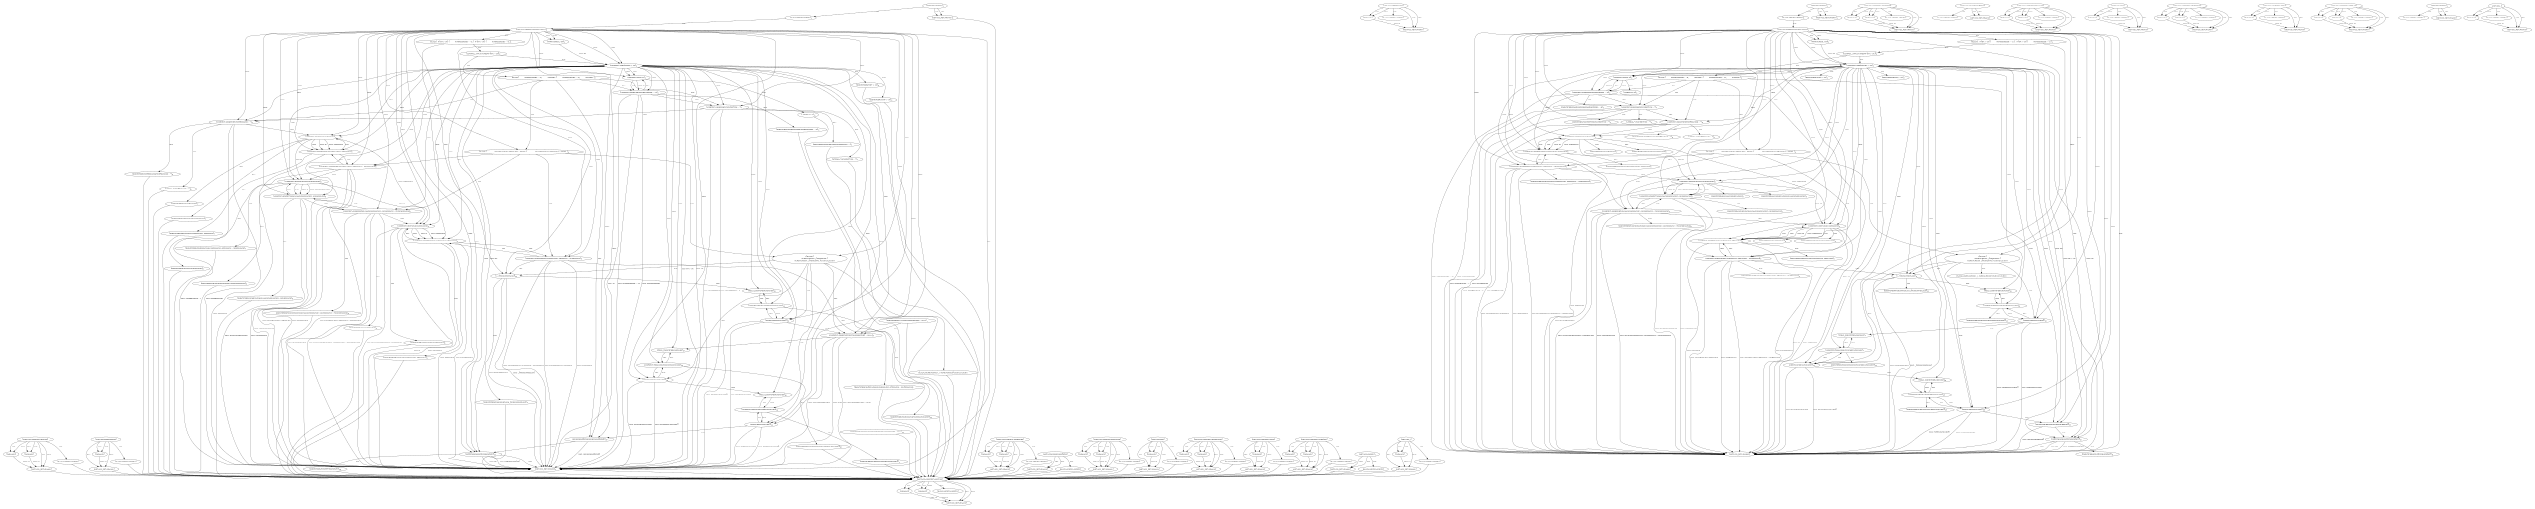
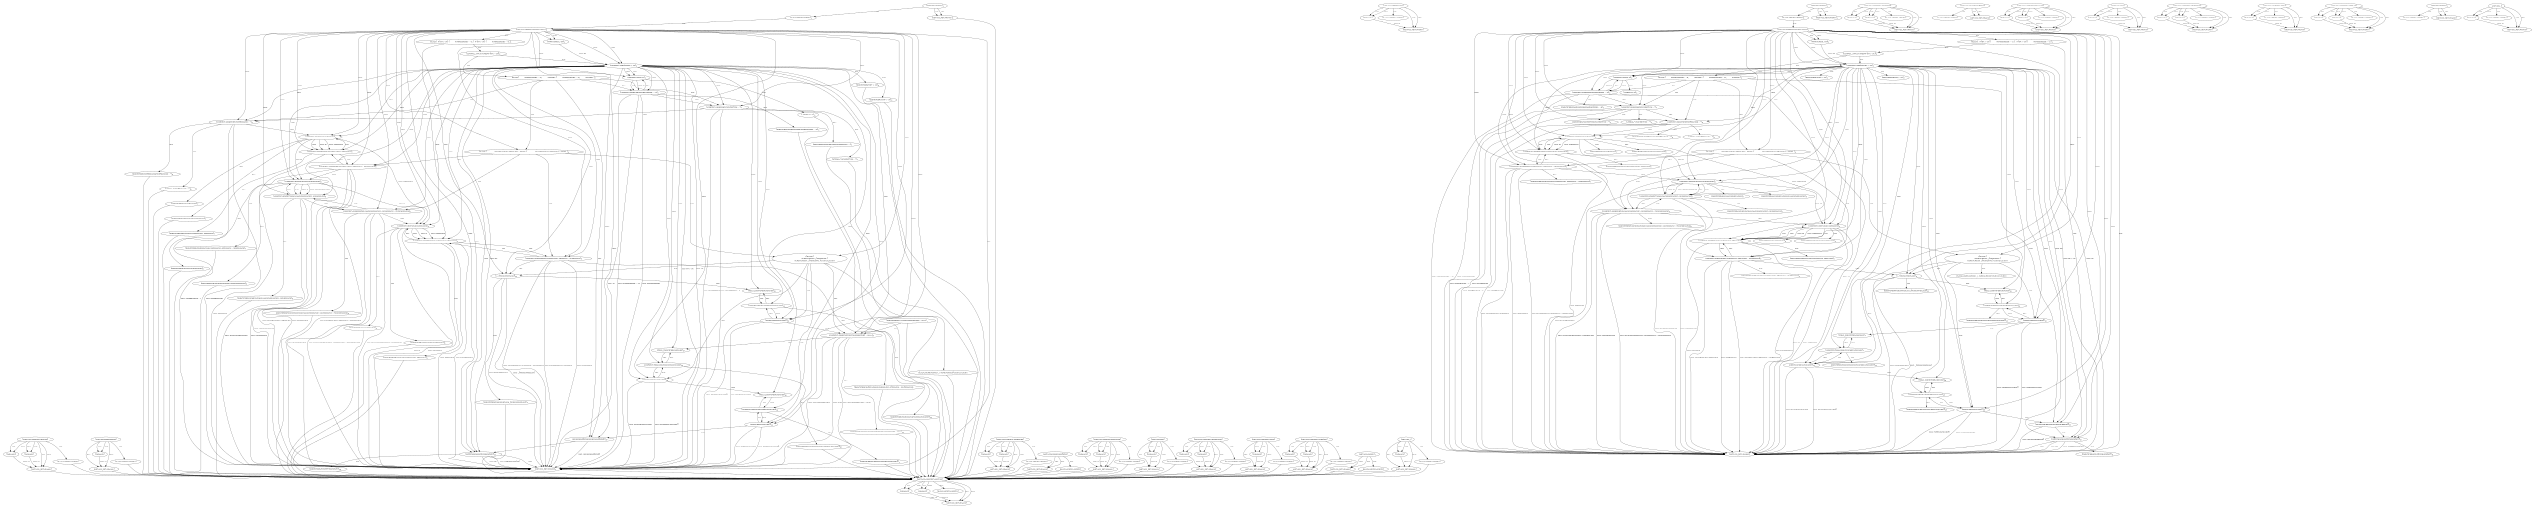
edge "(<operator>.assignment,mDrmManagerClient = NULL)" -> "(IDENTIFIER,mDrmManagerClient,mDrmManagerClient = NULL)": added, label "AST:"
